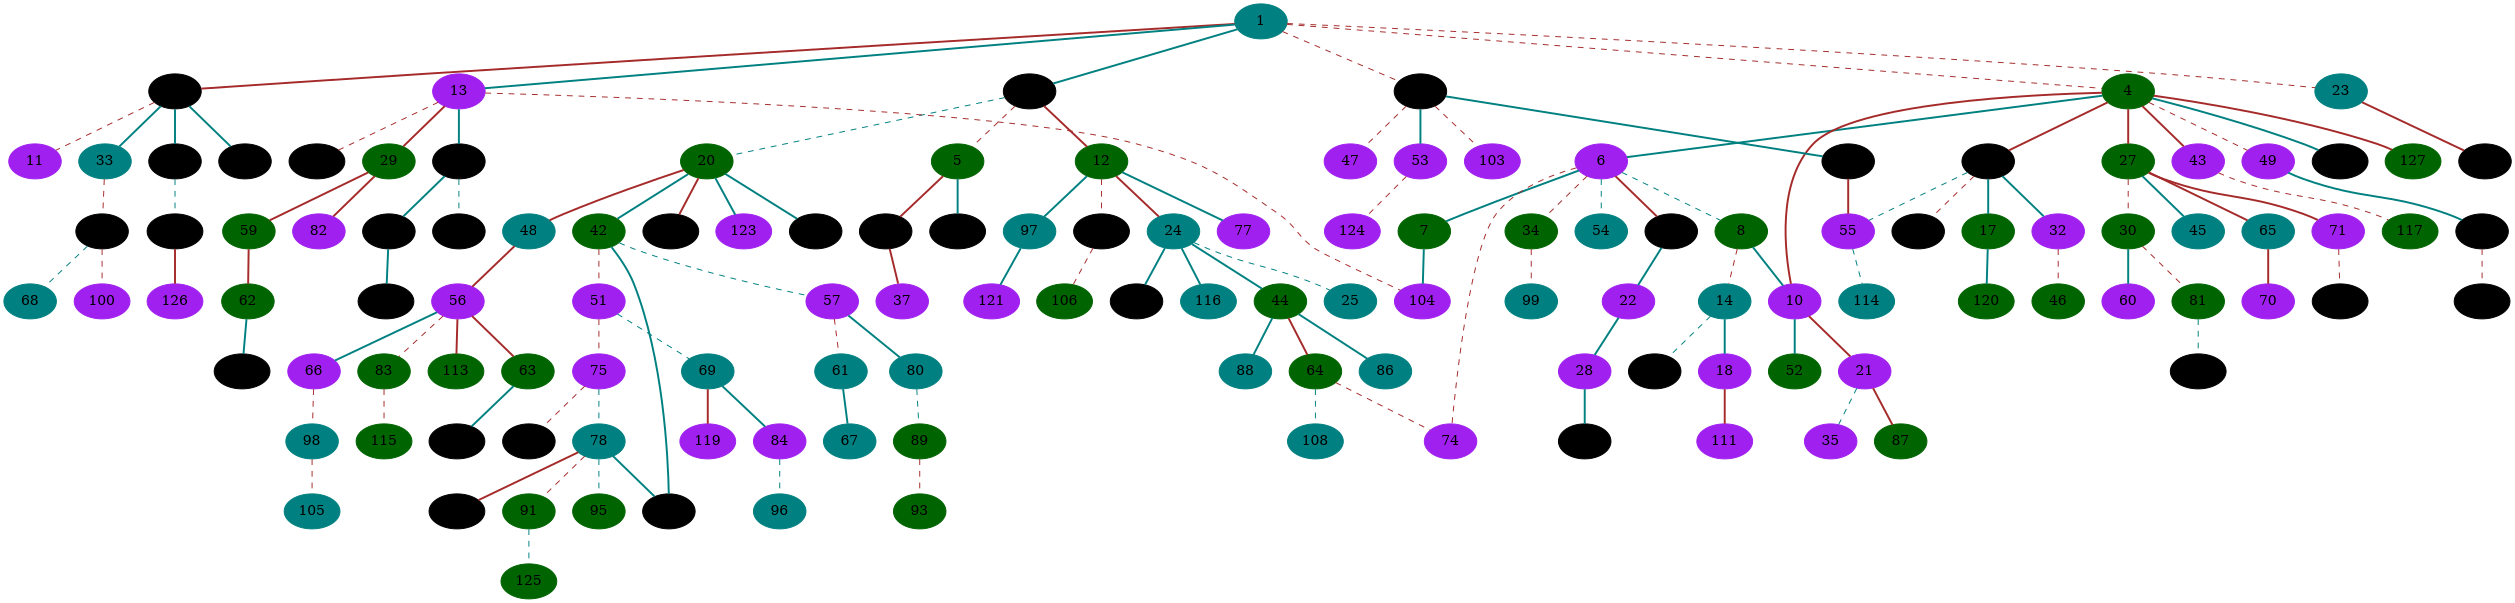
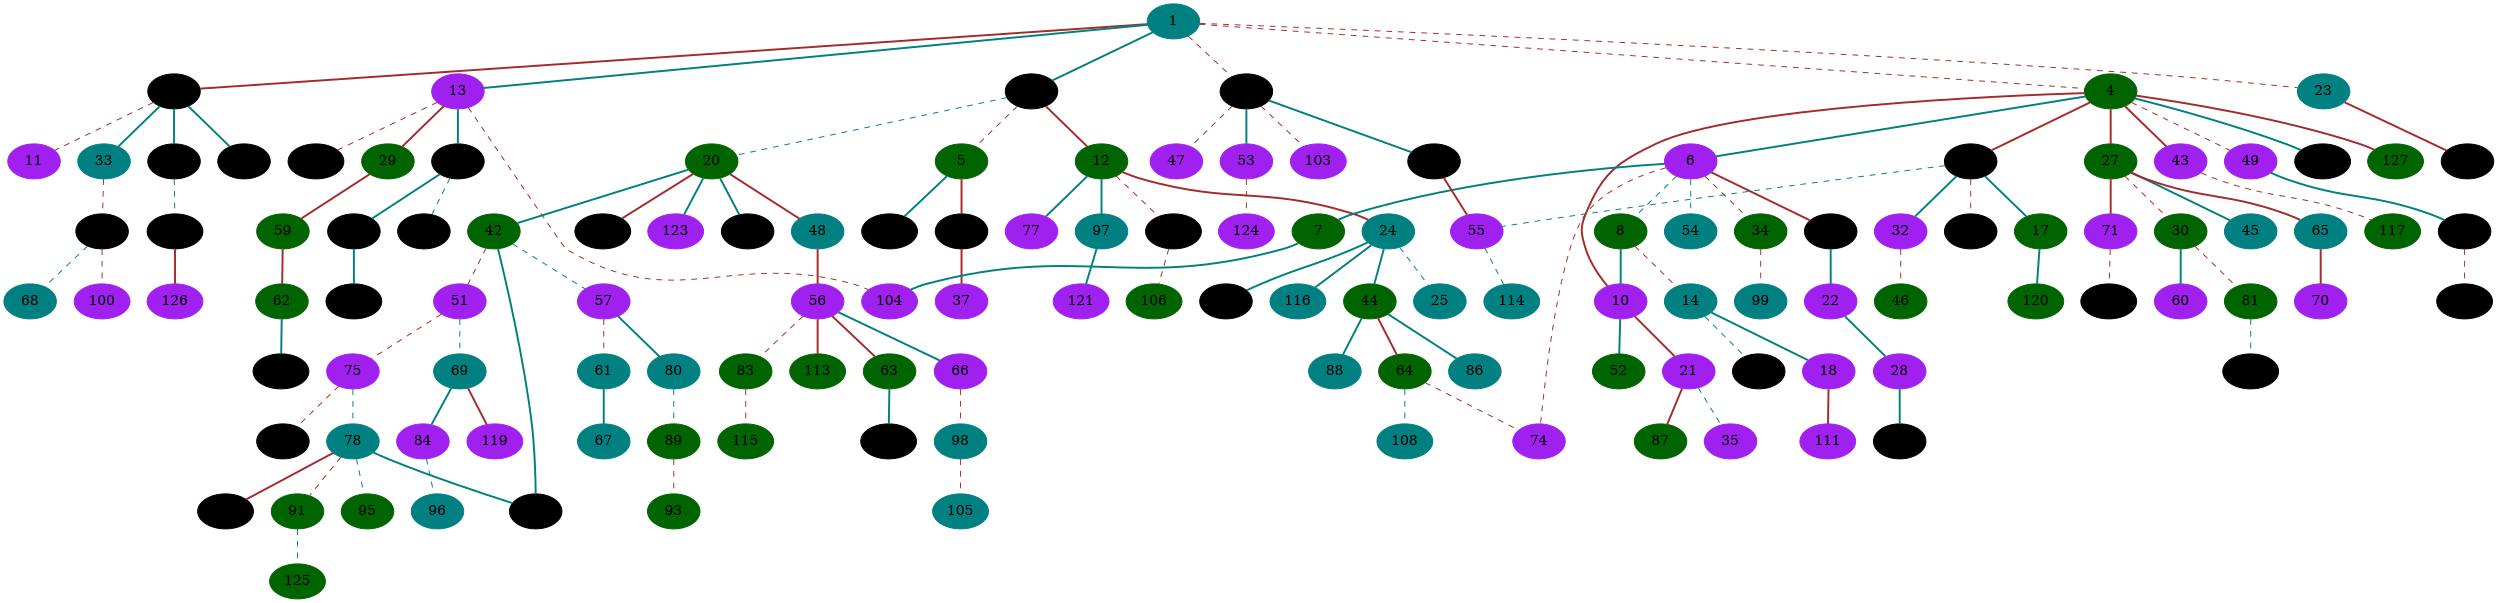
node "82": removed
